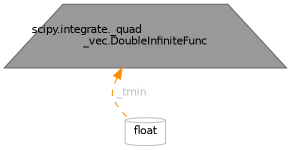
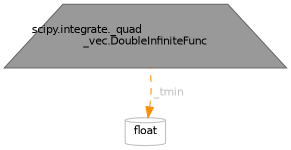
edge "float" -> "scipy.integrate._quad _vec.DoubleInfiniteFunc": reversed
